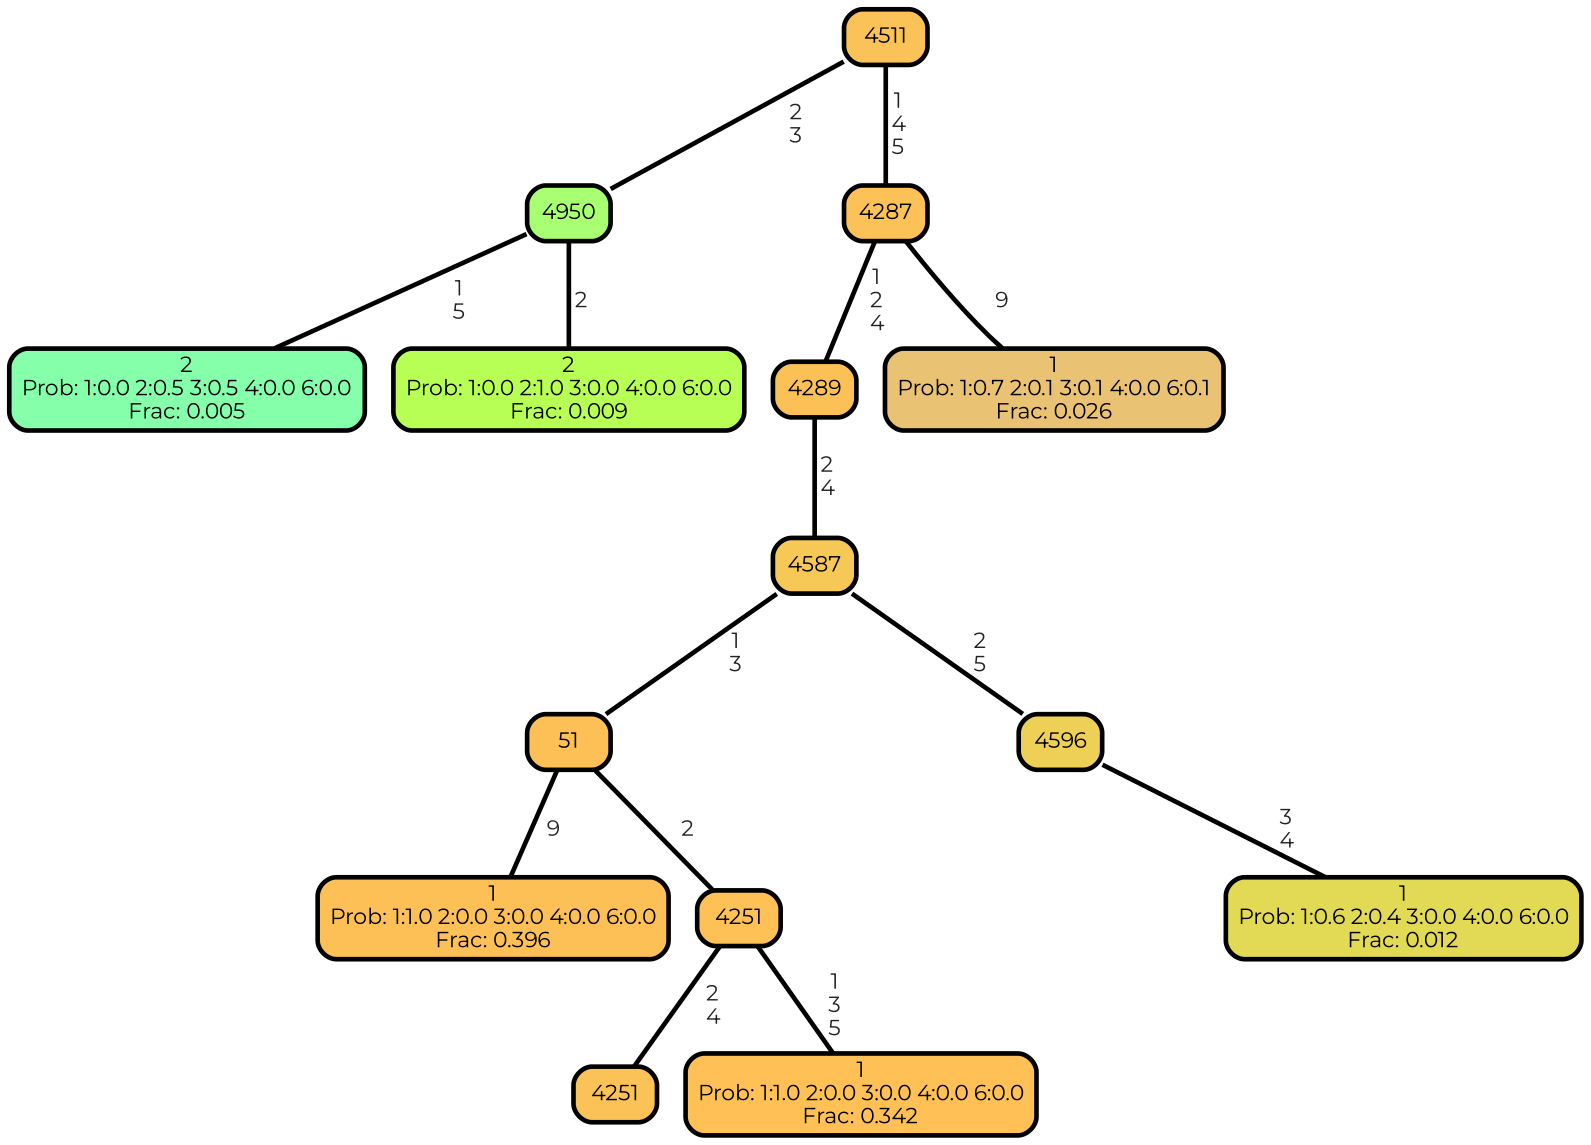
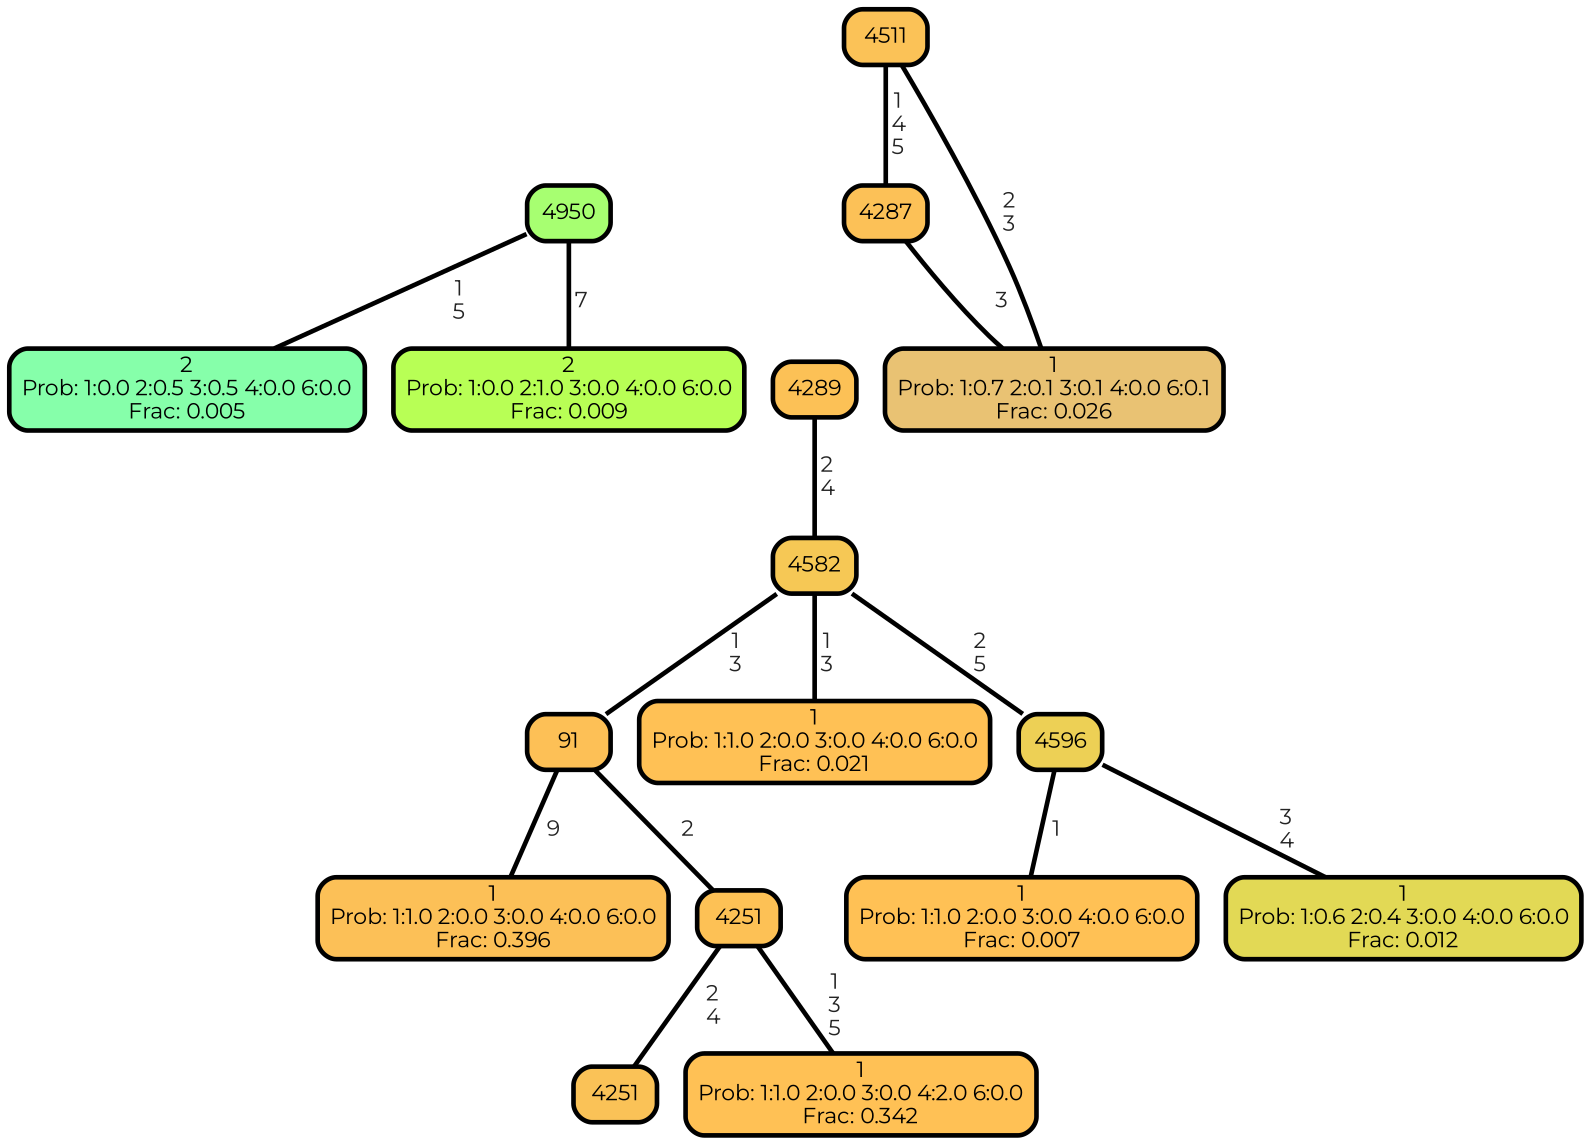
edge "4511" -- "4950": now "4511" -- "1 Prob: 1:0.7 2:0.1 3:0.1 4:0.0 6:0.1 Frac: 0.026"
edge "4950" -- "2 Prob: 1:0.0 2:1.0 3:0.0 4:0.0 6:0.0 Frac: 0.009": label " 2" -> " 7"
edge "4287" -- "4289": removed, label "1 2 4"
edge "4287" -- "1 Prob: 1:0.7 2:0.1 3:0.1 4:0.0 6:0.1 Frac: 0.026": label " 9" -> " 3"
node "4587": label "4587" -> "4582"
node "51": label "51" -> "91"
node "1 Prob: 1:1.0 2:0.0 3:0.0 4:0.0 6:0.0 Frac: 0.021": added
node "1 Prob: 1:1.0 2:0.0 3:0.0 4:0.0 6:0.0 Frac: 0.007": added
node "1 Prob: 1:1.0 2:0.0 3:0.0 4:0.0 6:0.0 Frac: 0.342": label "1 Prob: 1:1.0 2:0.0 3:0.0 4:0.0 6:0.0 Frac: 0.342" -> "1 Prob: 1:1.0 2:0.0 3:0.0 4:2.0 6:0.0 Frac: 0.342"
